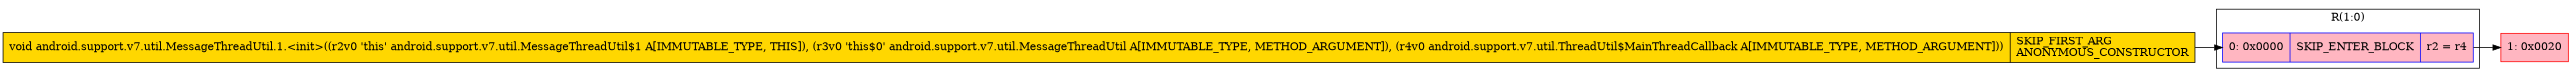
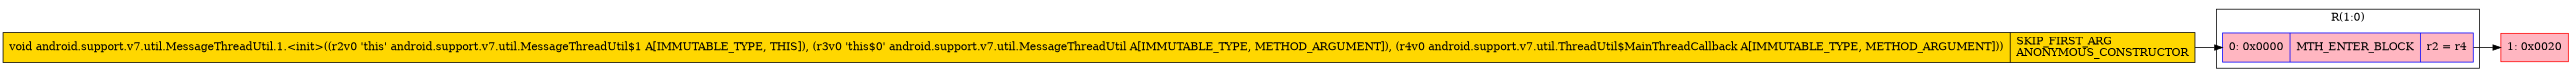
node "0: 0x0000": text "SKIP_ENTER_BLOCK" -> "MTH_ENTER_BLOCK"
